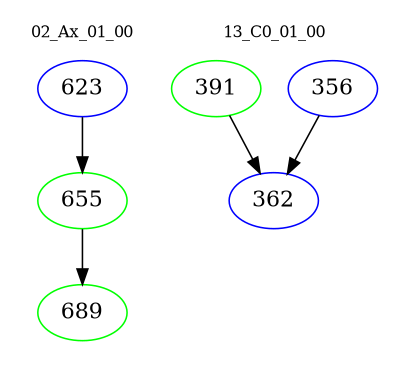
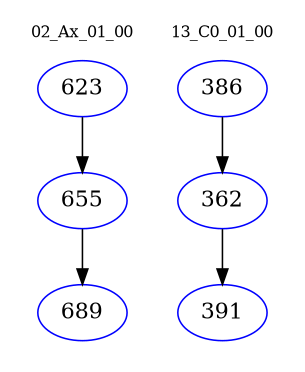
node "391": color green -> blue
node "356": label "356" -> "386"
edge "391" -> "362": reversed
node "655": color green -> blue
node "689": color green -> blue
